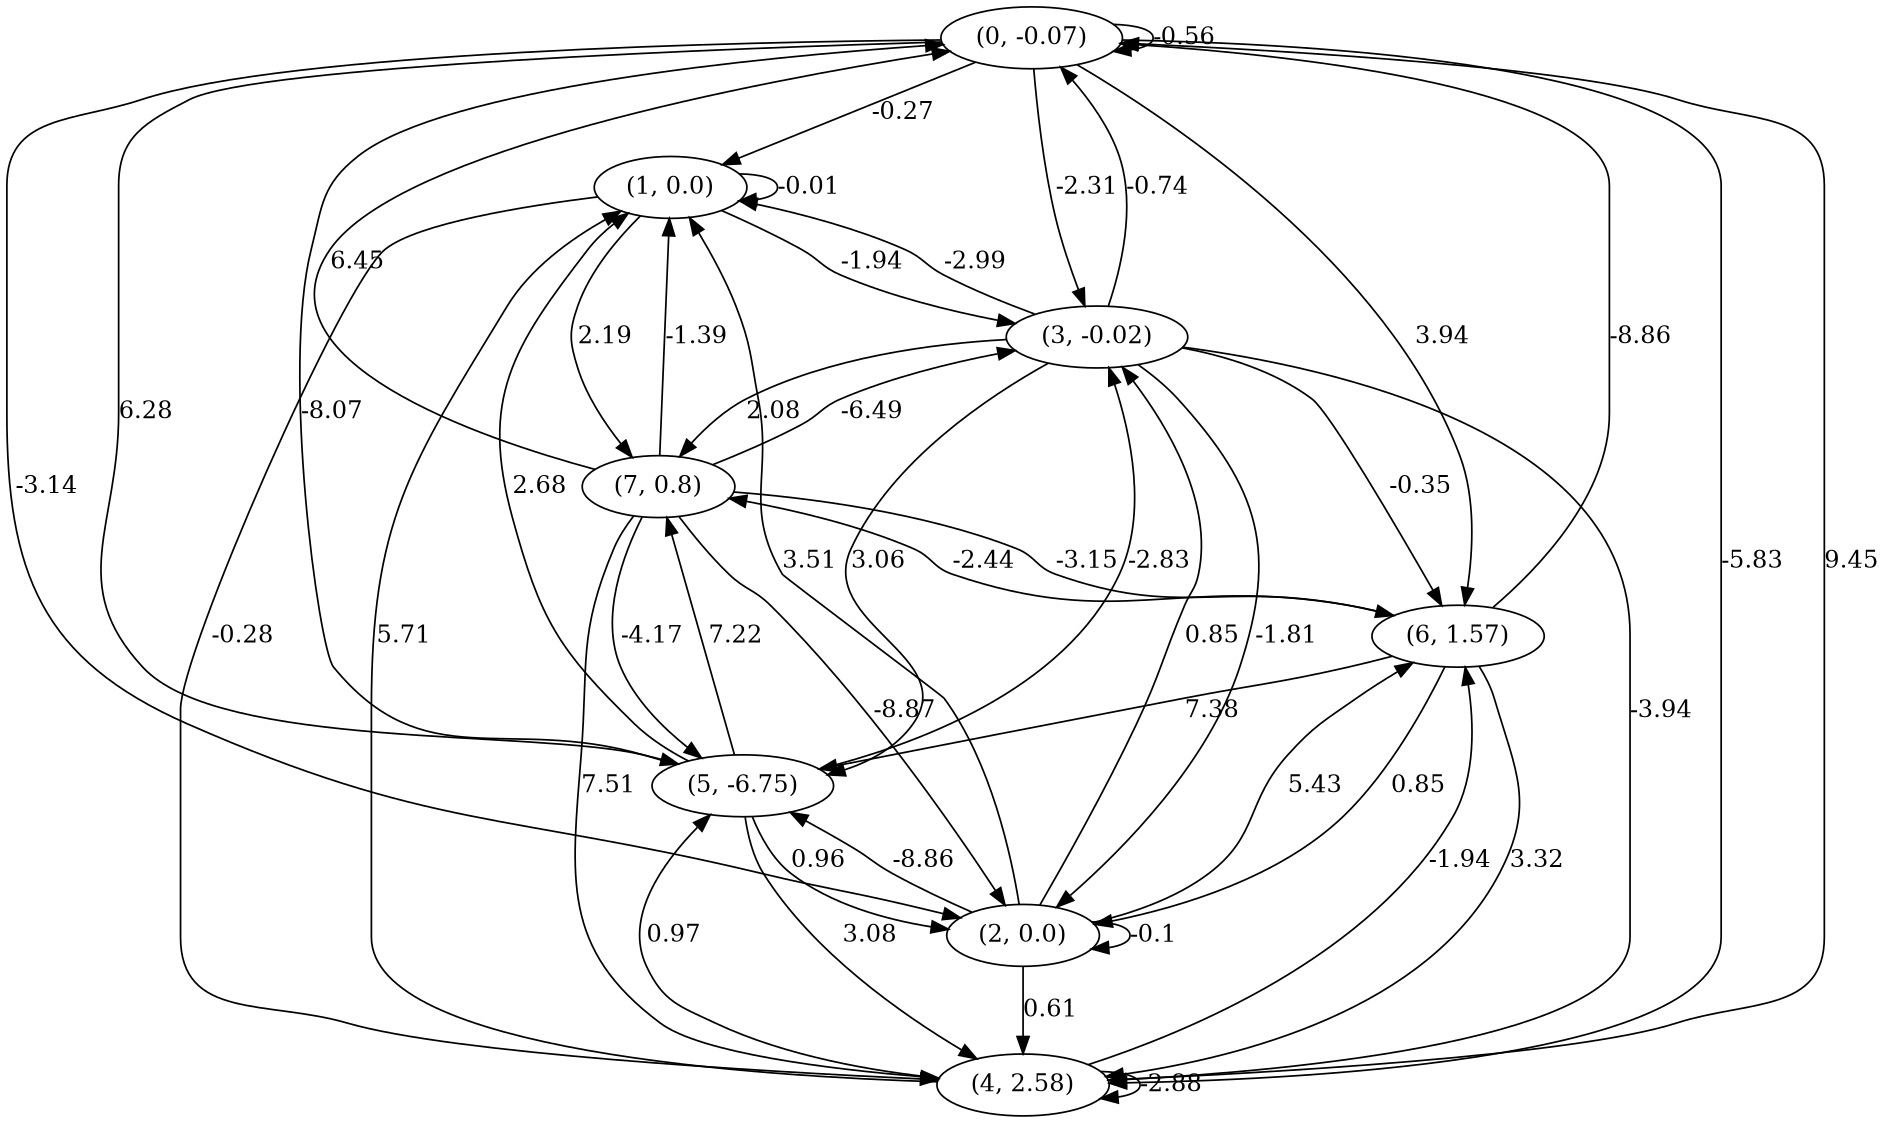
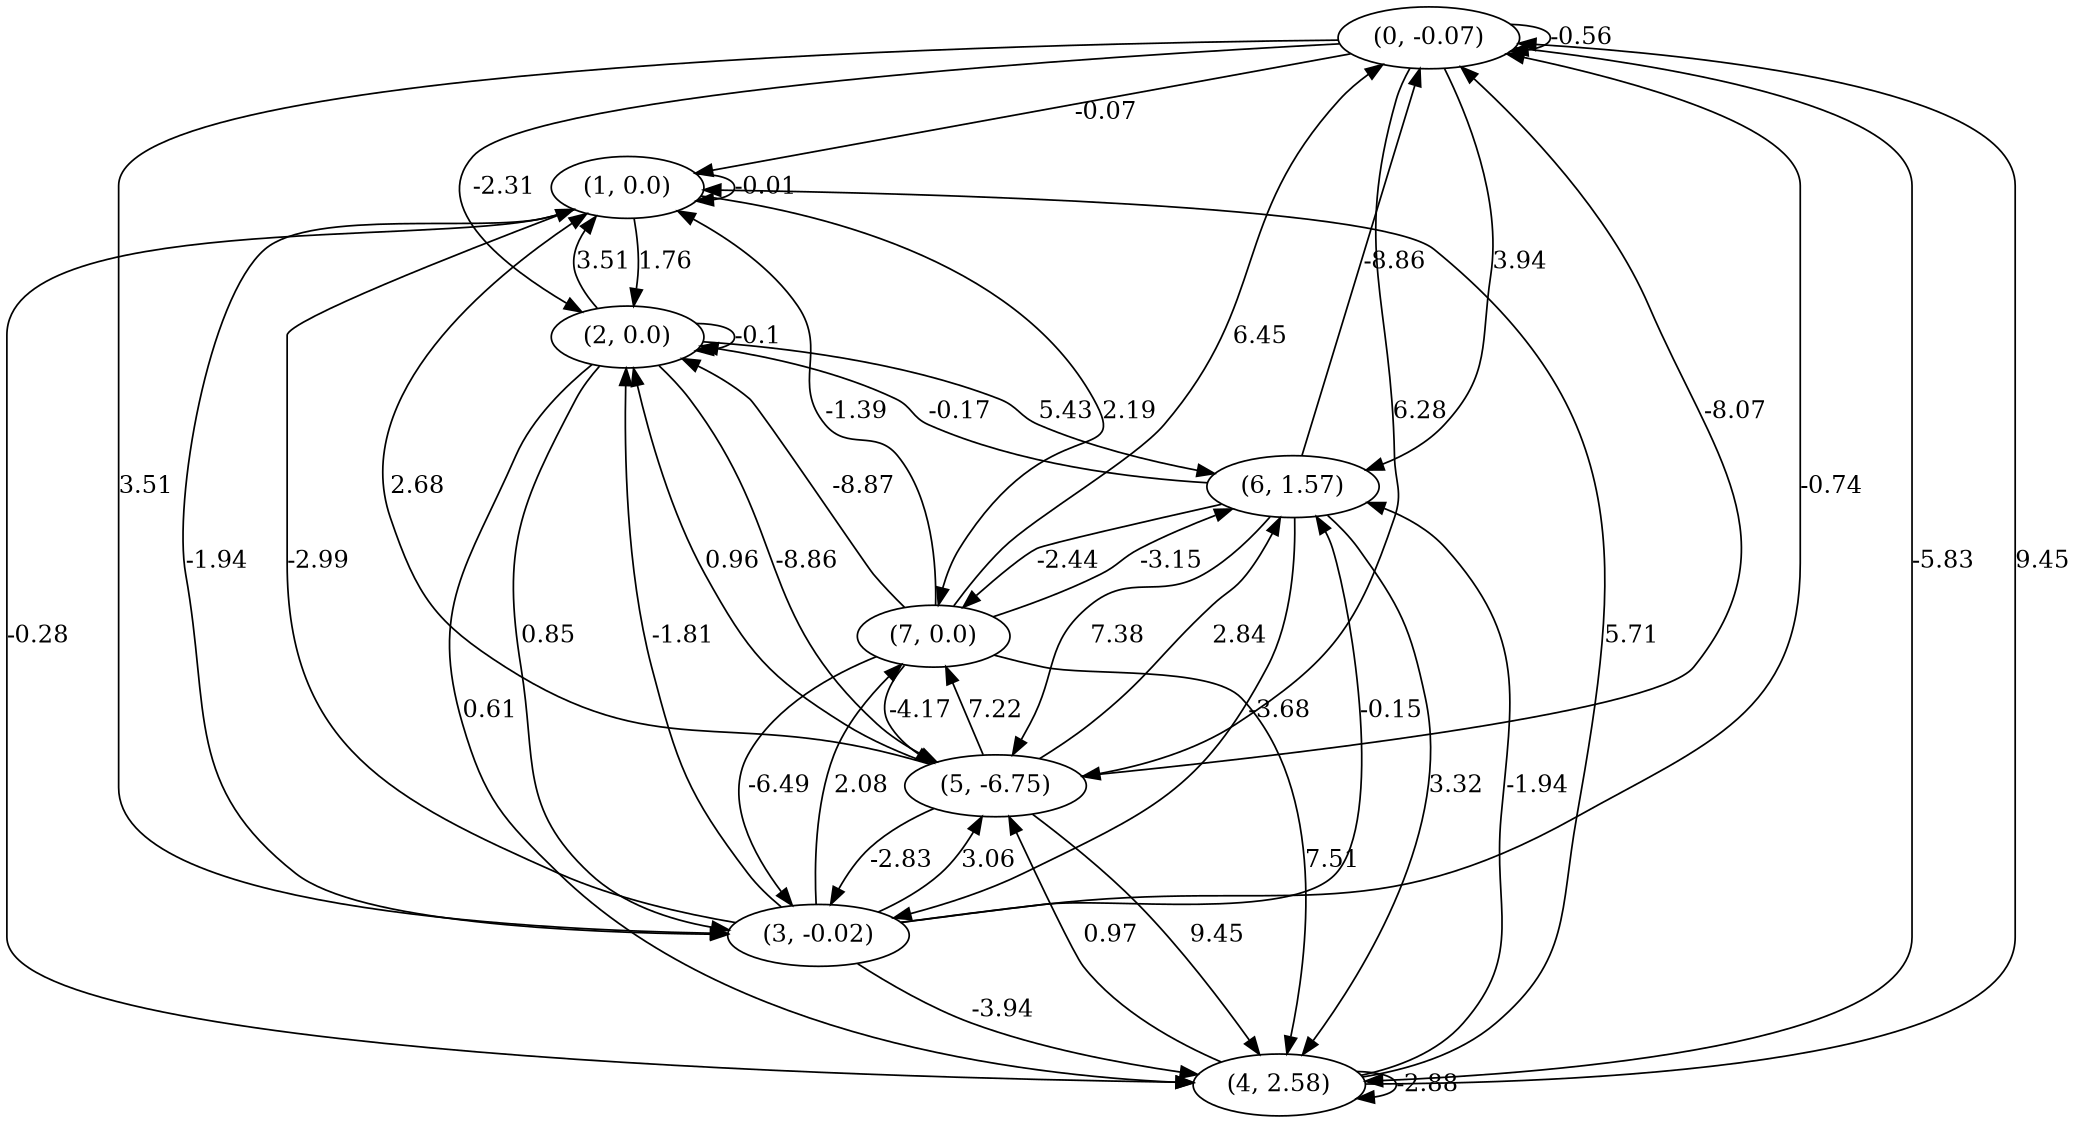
edge "(0, -0.07)" -> "(1, 0.0)": label "-0.27" -> "-0.07"
edge "(0, -0.07)" -> "(3, -0.02)": label "-2.31" -> "3.51"
edge "(1, 0.0)" -> "(2, 0.0)": added, label "1.76"
edge "(0, -0.07)" -> "(2, 0.0)": label "-3.14" -> "-2.31"
node "(7, 0.8)": label "(7, 0.8)" -> "(7, 0.0)"
edge "(3, -0.02)" -> "(6, 1.57)": label "-0.35" -> "-0.15"
edge "(5, -6.75)" -> "(6, 1.57)": added, label "2.84"
edge "(6, 1.57)" -> "(3, -0.02)": added, label "-3.68"
edge "(6, 1.57)" -> "(2, 0.0)": label "0.85" -> "-0.17"
edge "(5, -6.75)" -> "(4, 2.58)": label "3.08" -> "9.45"
